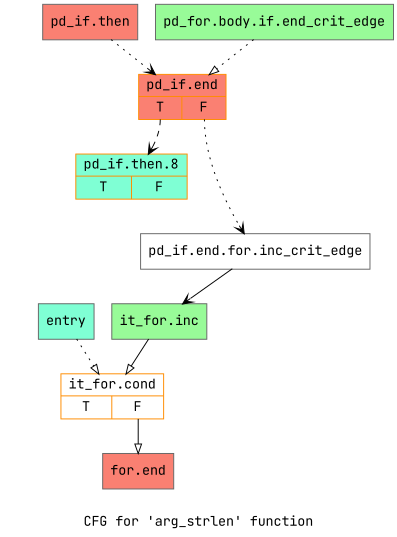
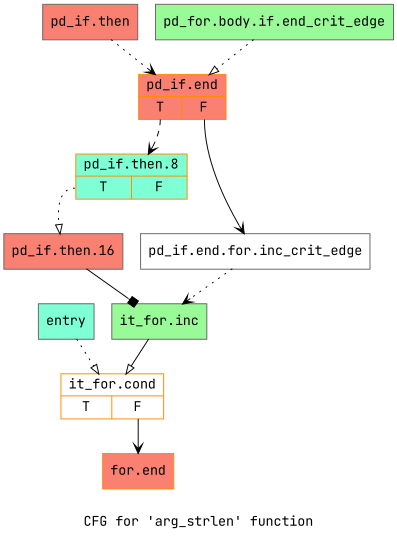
edge "pd_if.end" -> "pd_if.end.for.inc_crit_edge": style dotted -> solid
node "pd_if.then.16": added
edge "pd_if.end.for.inc_crit_edge" -> "it_for.inc": style solid -> dotted
edge "it_for.cond" -> "for.end": arrowhead onormal -> vee
node "for.end": color gray40 -> darkorange
